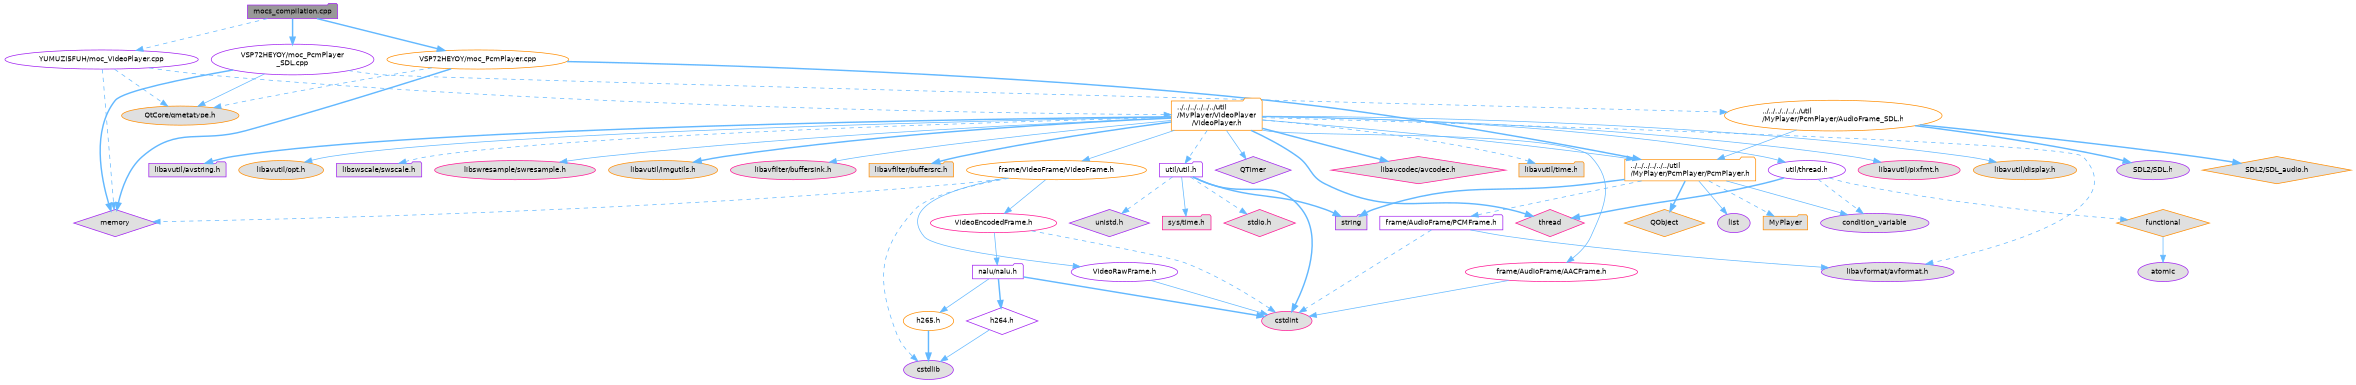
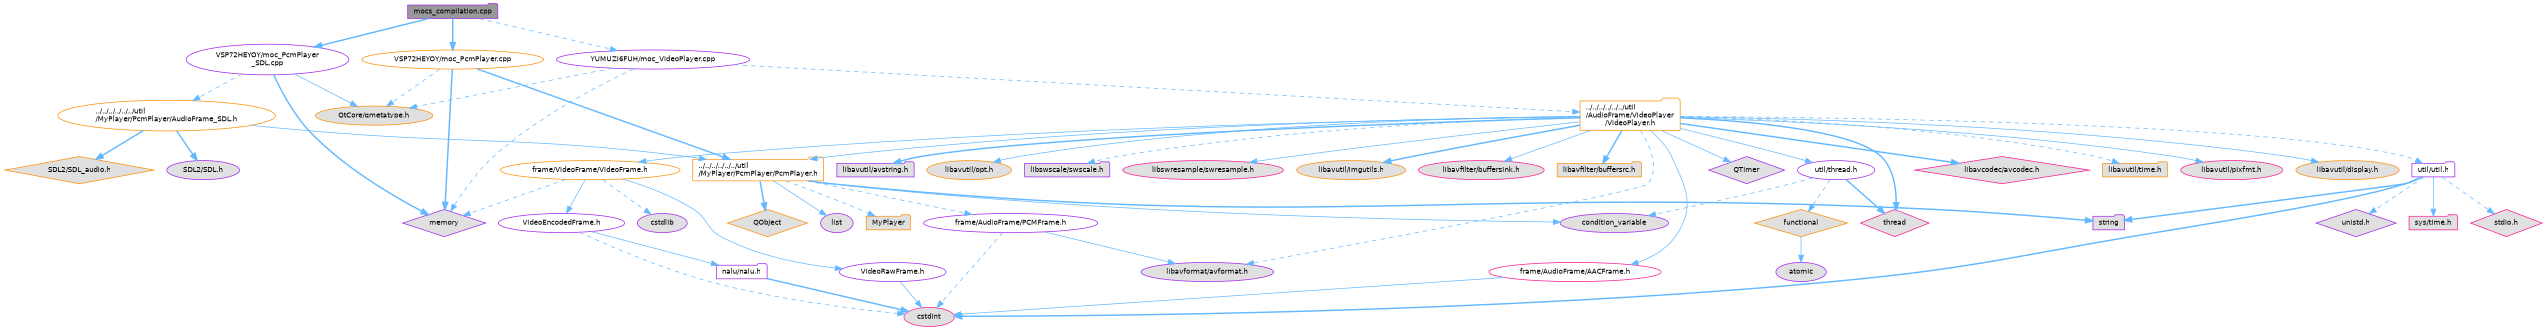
node "YUMUZI5FUH/moc_VideoPlayer.cpp": label "YUMUZI5FUH/moc_VideoPlayer.cpp" -> "YUMUZI6FUH/moc_VideoPlayer.cpp"
node "../../../../../../util /MyPlayer/VideoPlayer /VideoPlayer.h": label "../../../../../../util /MyPlayer/VideoPlayer /VideoPlayer.h" -> "../../../../../../util /AudioFrame/VideoPlayer /VideoPlayer.h"
node "VideoEncodedFrame.h": color deeppink -> purple
node "frame/AudioFrame/PCMFrame.h": shape folder -> ellipse
node "h265.h": removed
node "h264.h": removed
